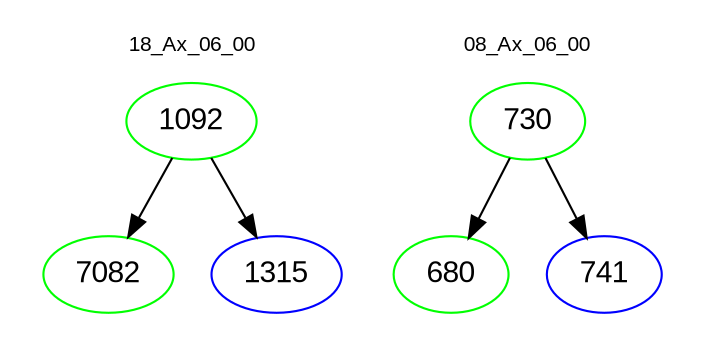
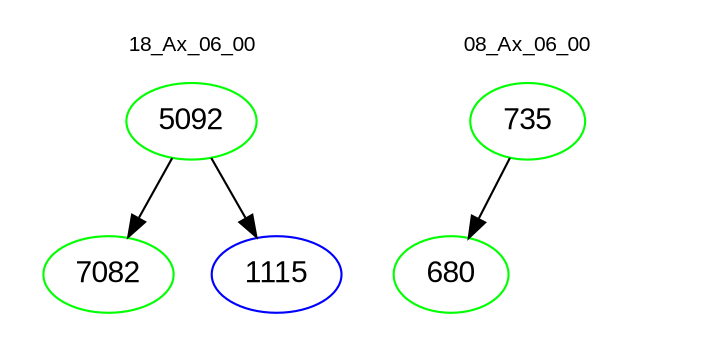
node "1092": label "1092" -> "5092"
node "730": label "730" -> "735"
node "1315": label "1315" -> "1115"
node "741": removed
